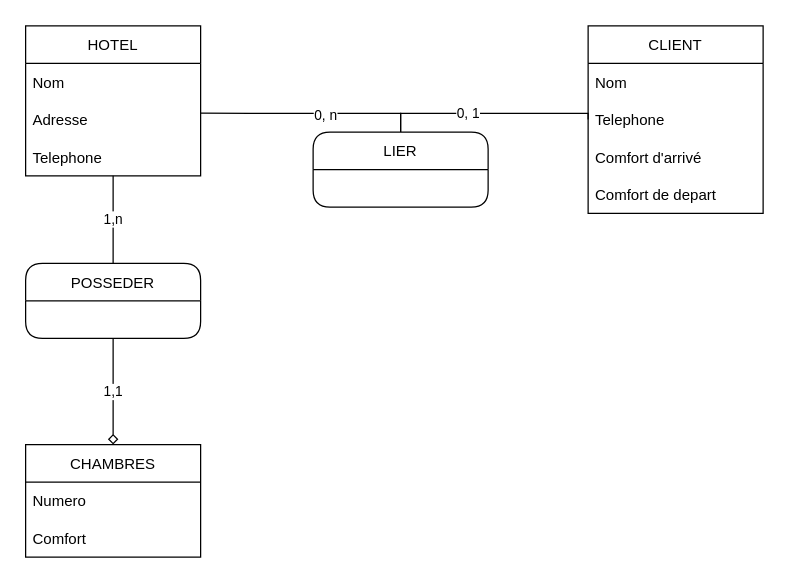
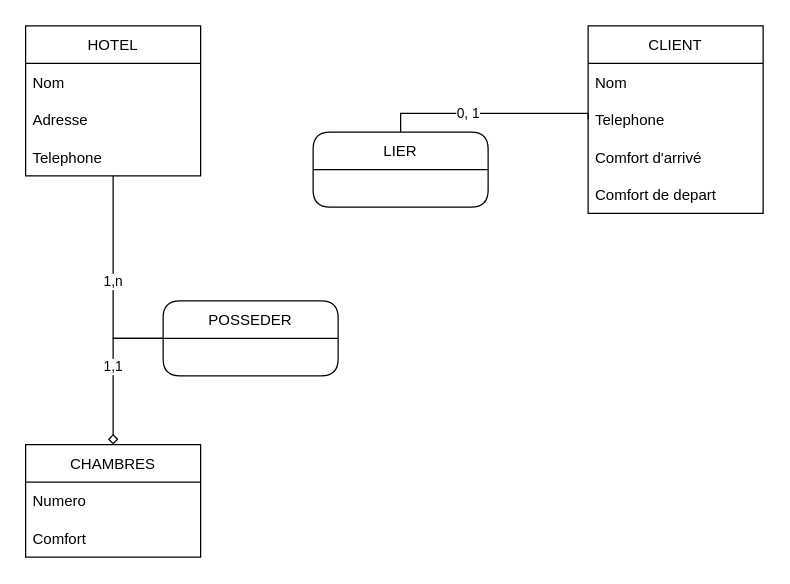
edge "Adresse" -- "LIER": removed, label "0, n"
node "POSSEDER": moved (113, 301) -> (251, 338)
